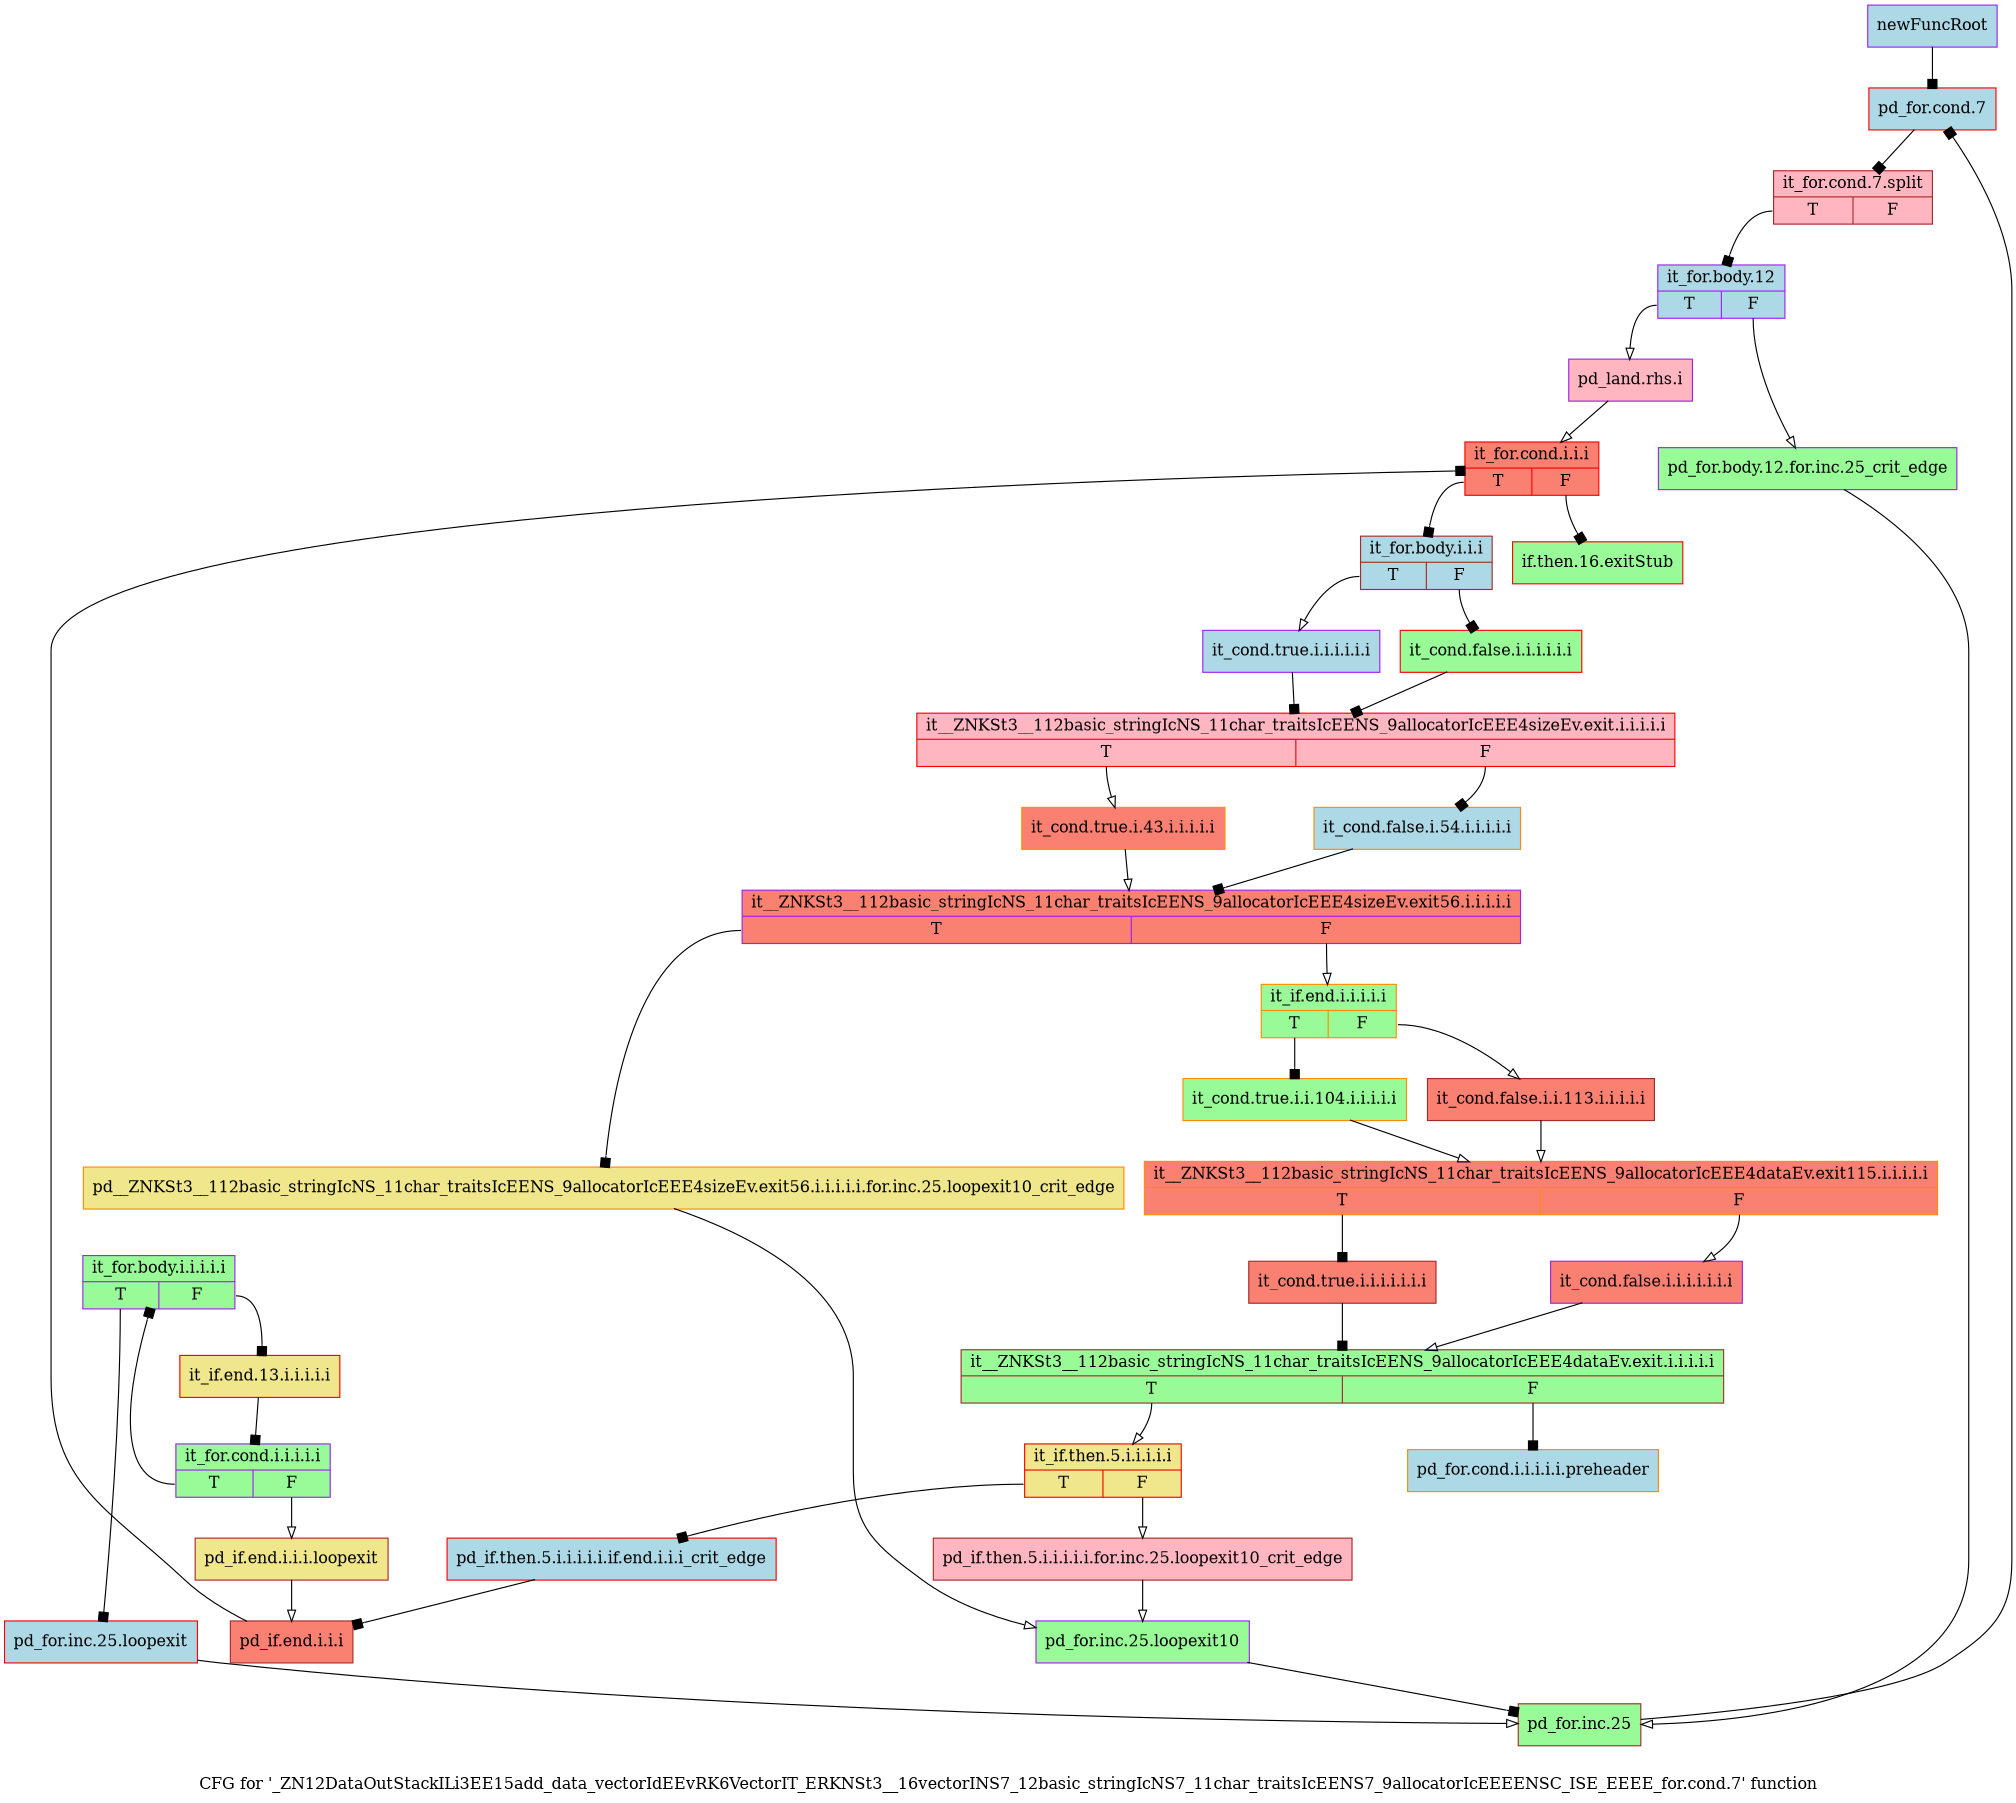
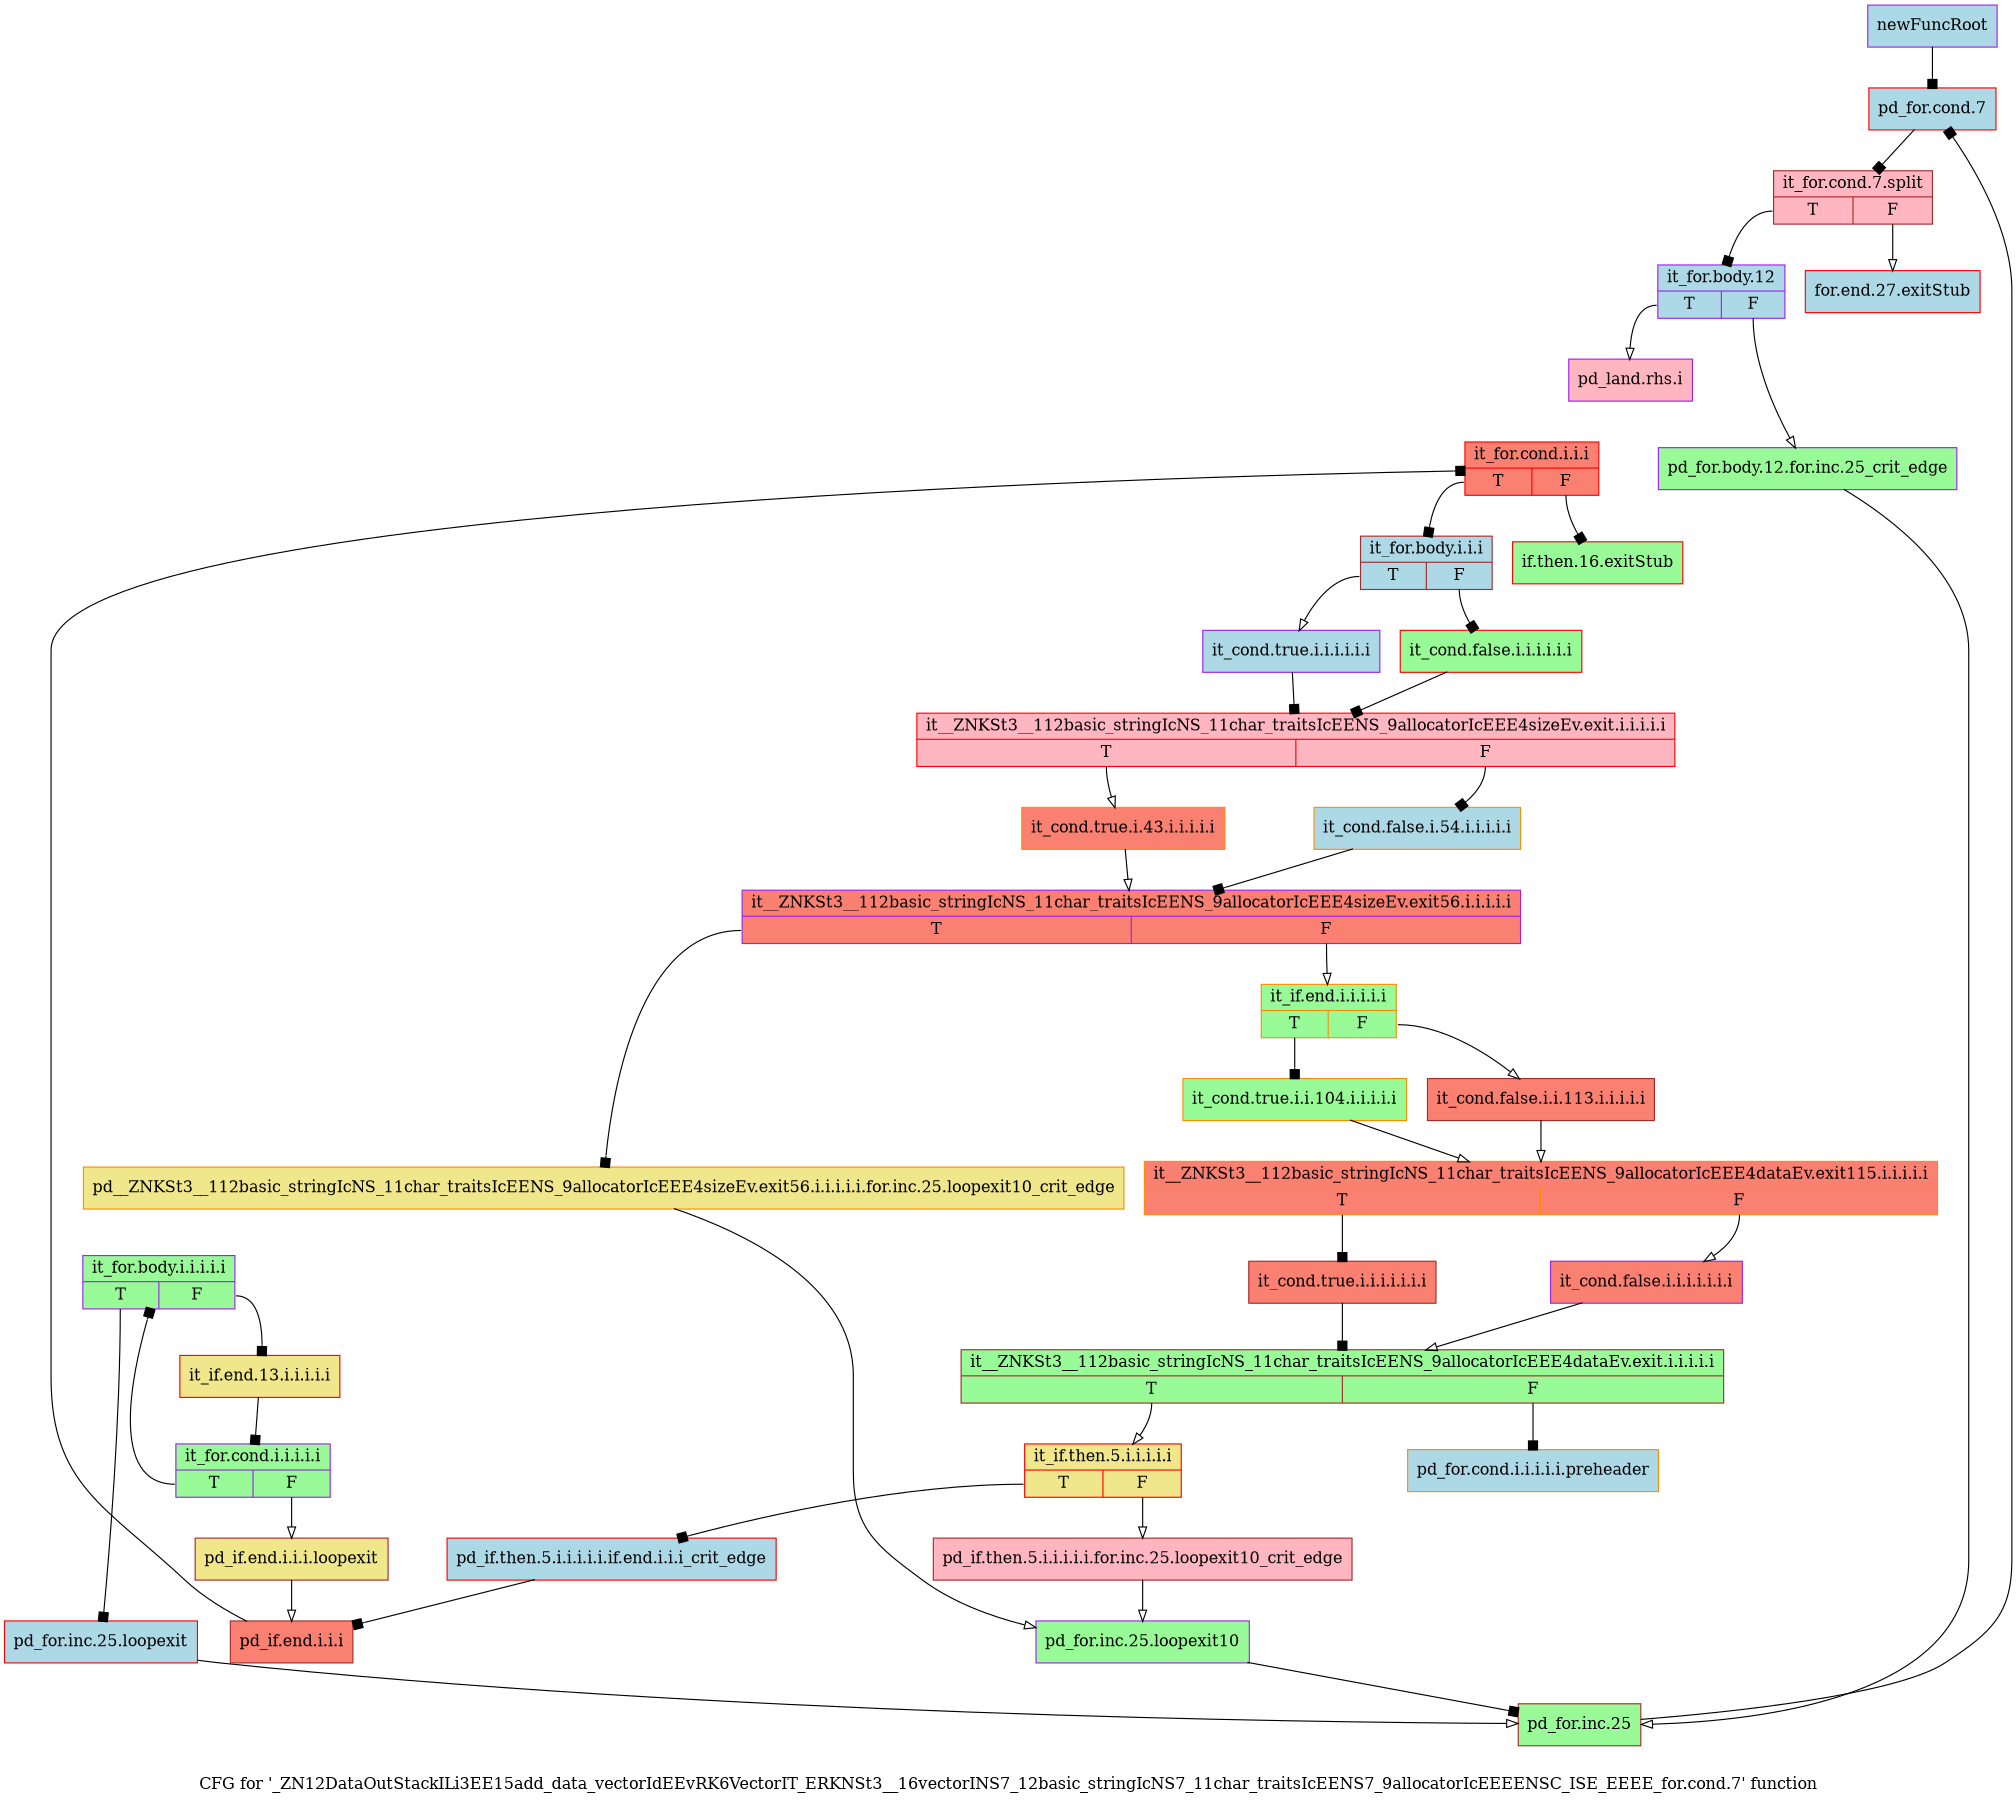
node "for.end.27.exitStub": added
edge "pd_land.rhs.i" -> "it_for.cond.i.i.i": removed
